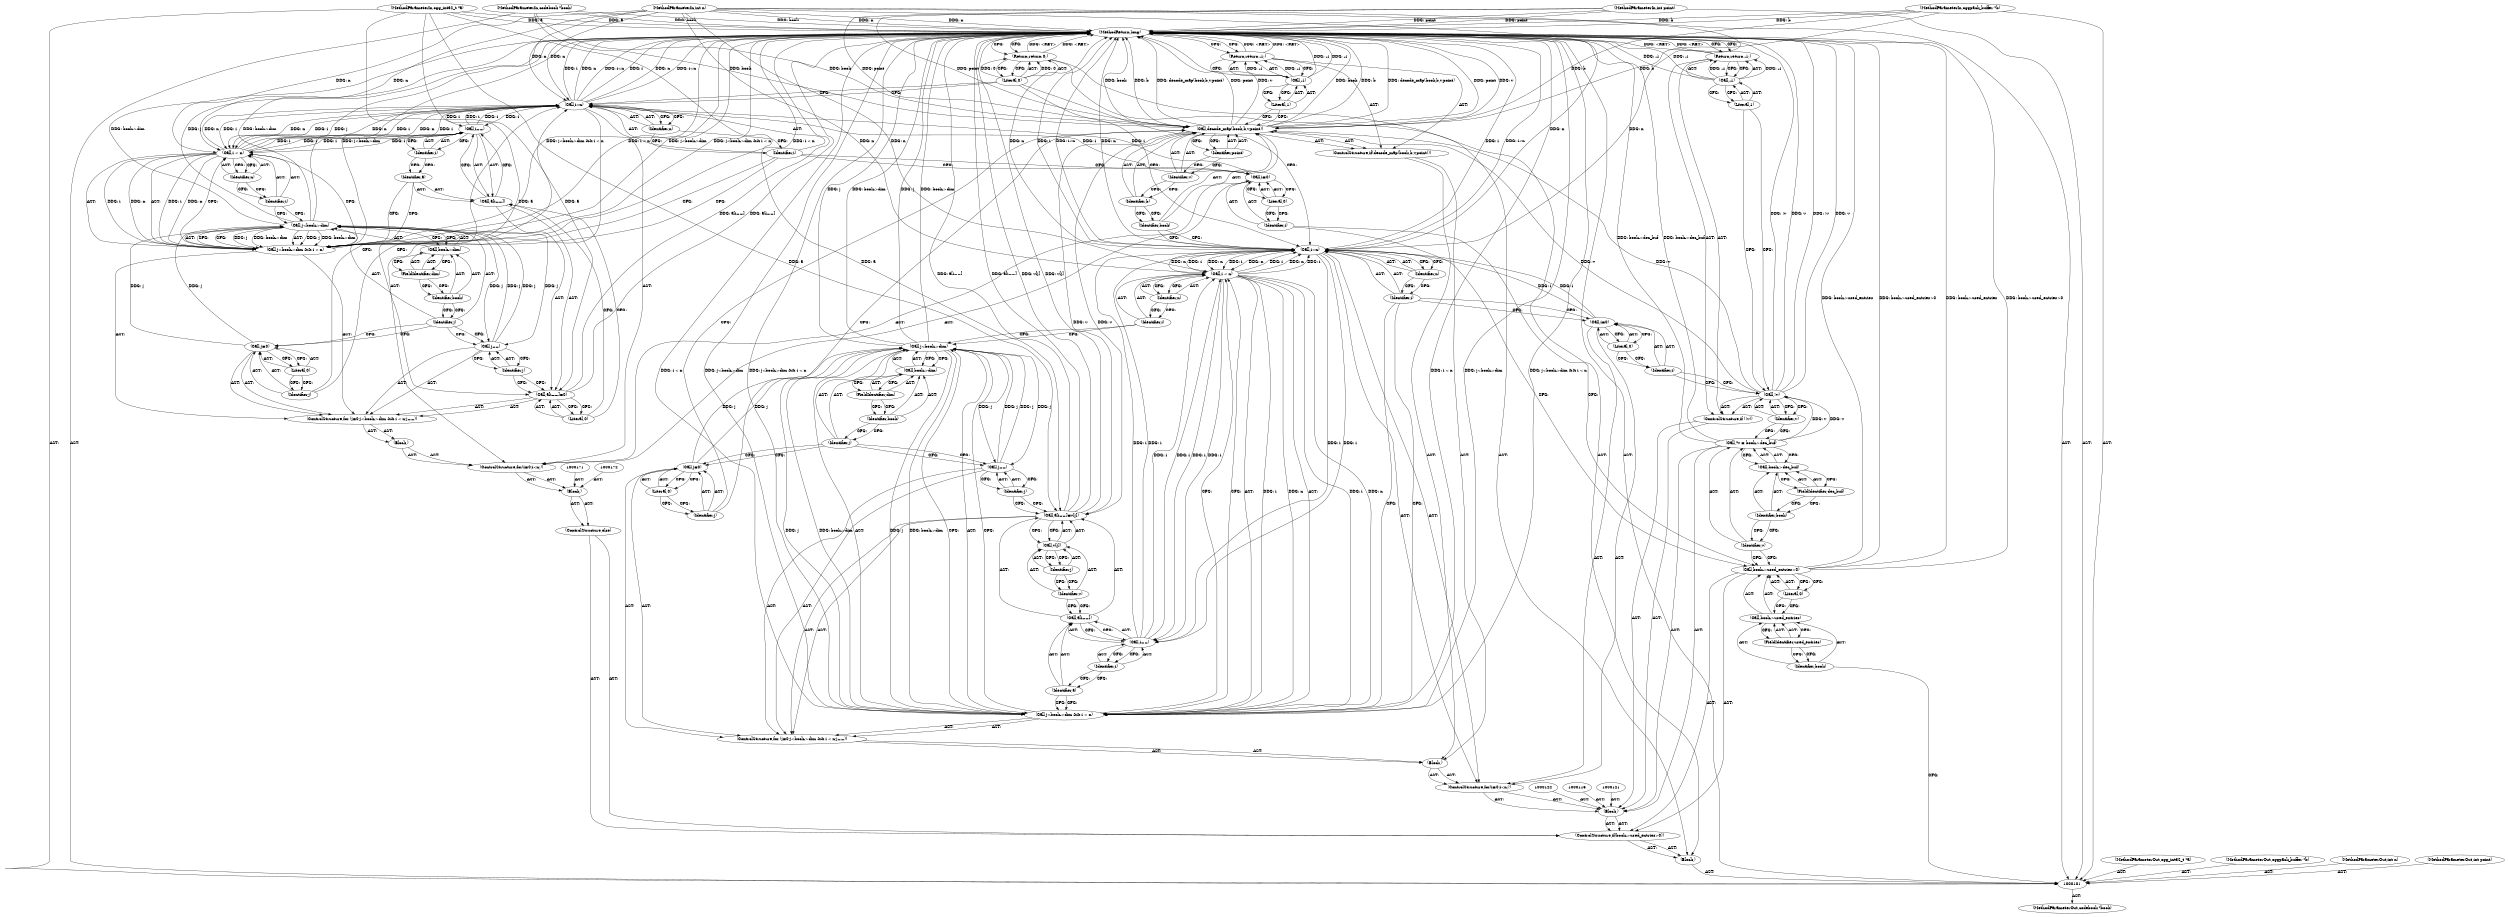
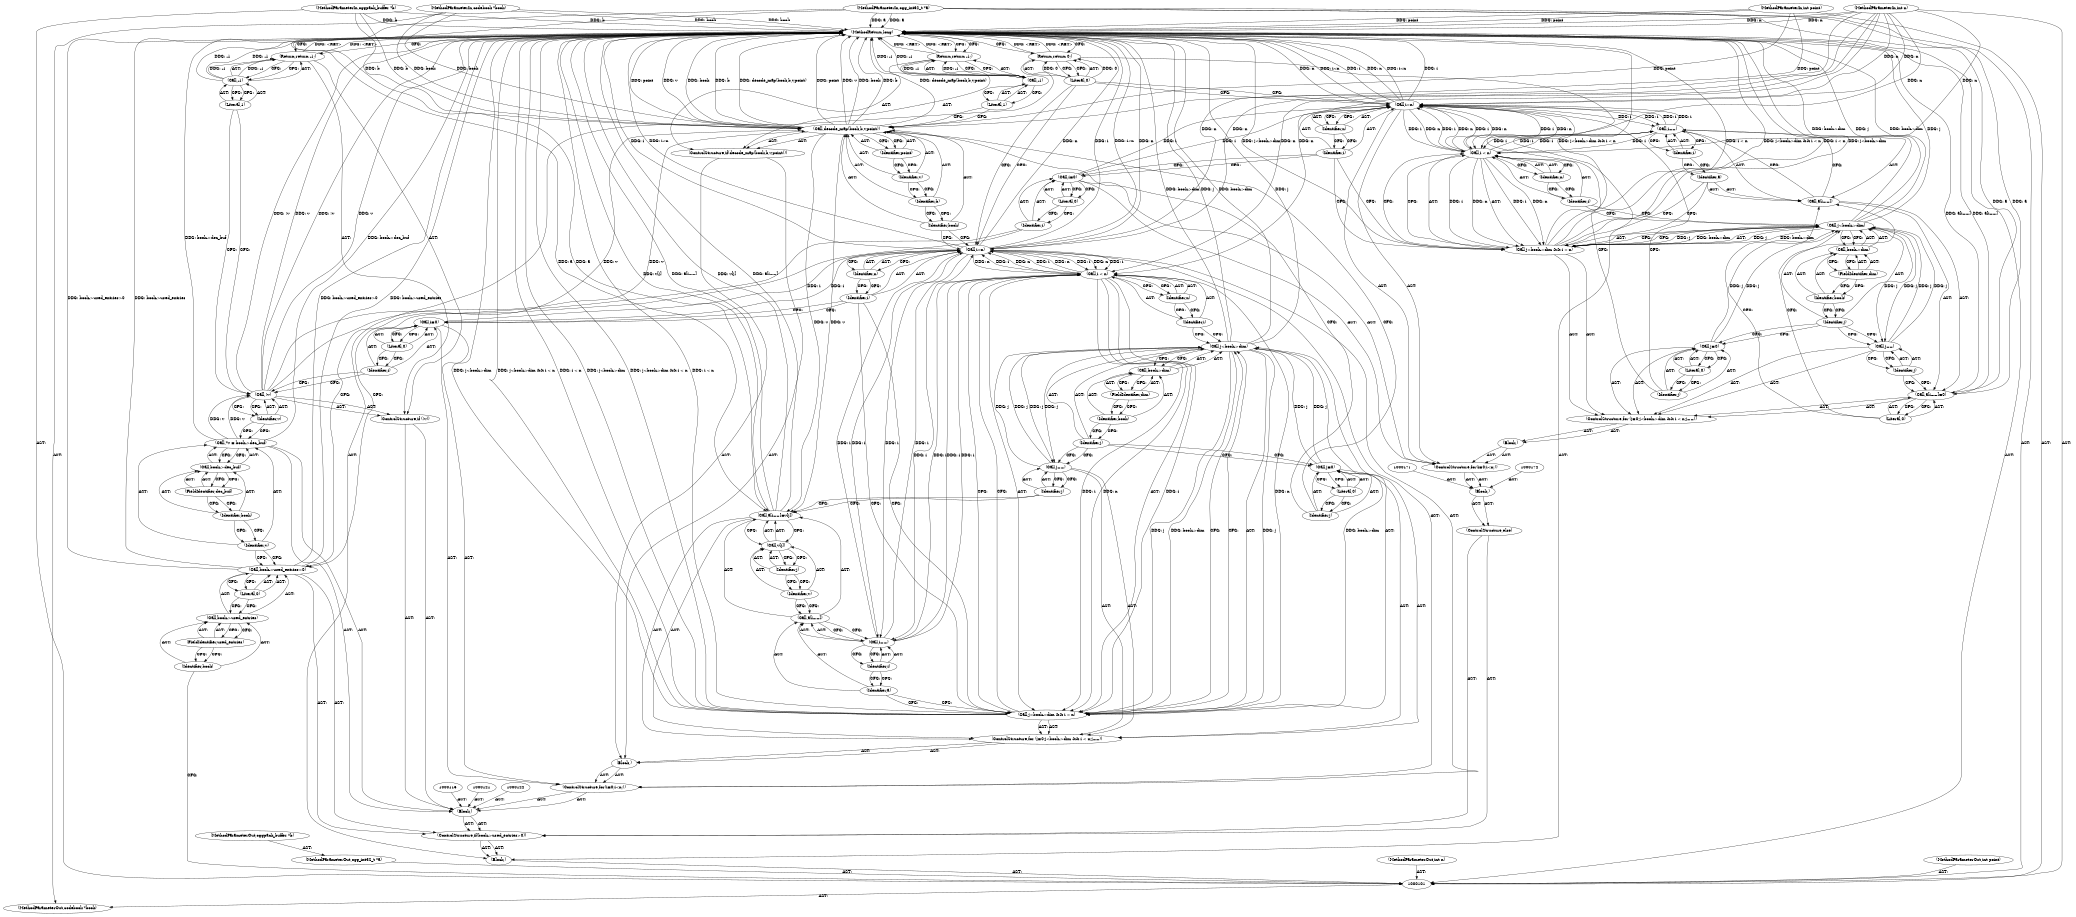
edge "(MethodParameterOut,oggpack_buffer *b)" -> "1000101": now "(MethodParameterOut,oggpack_buffer *b)" -> "(MethodParameterOut,ogg_int32_t *a)"
edge "(MethodParameterIn,codebook *book)" -> "1000101": now "(MethodParameterIn,codebook *book)" -> "(MethodParameterOut,codebook *book)"
